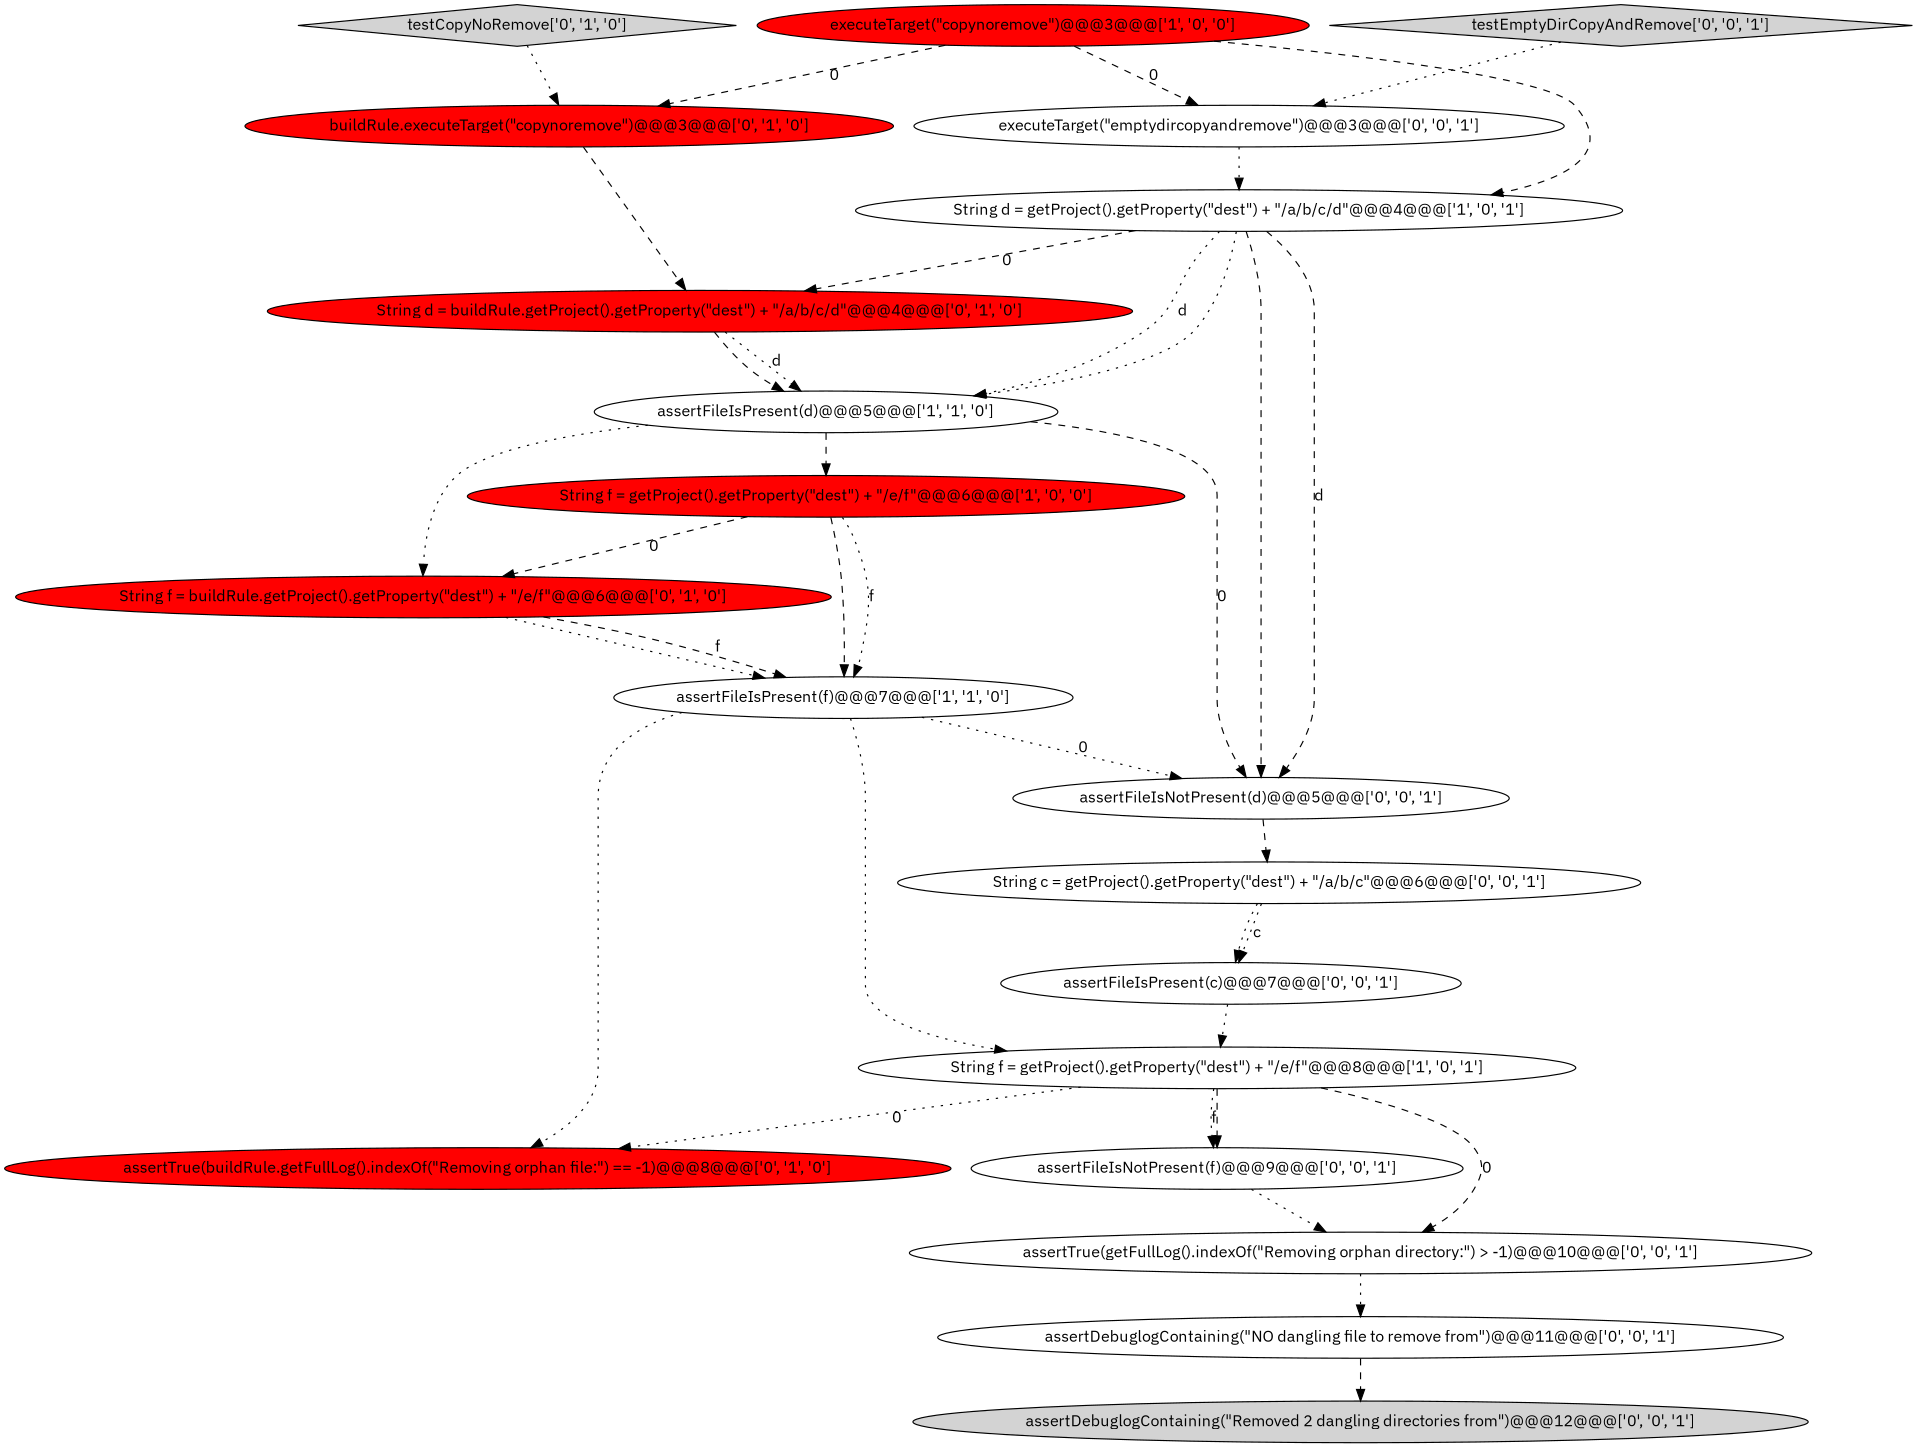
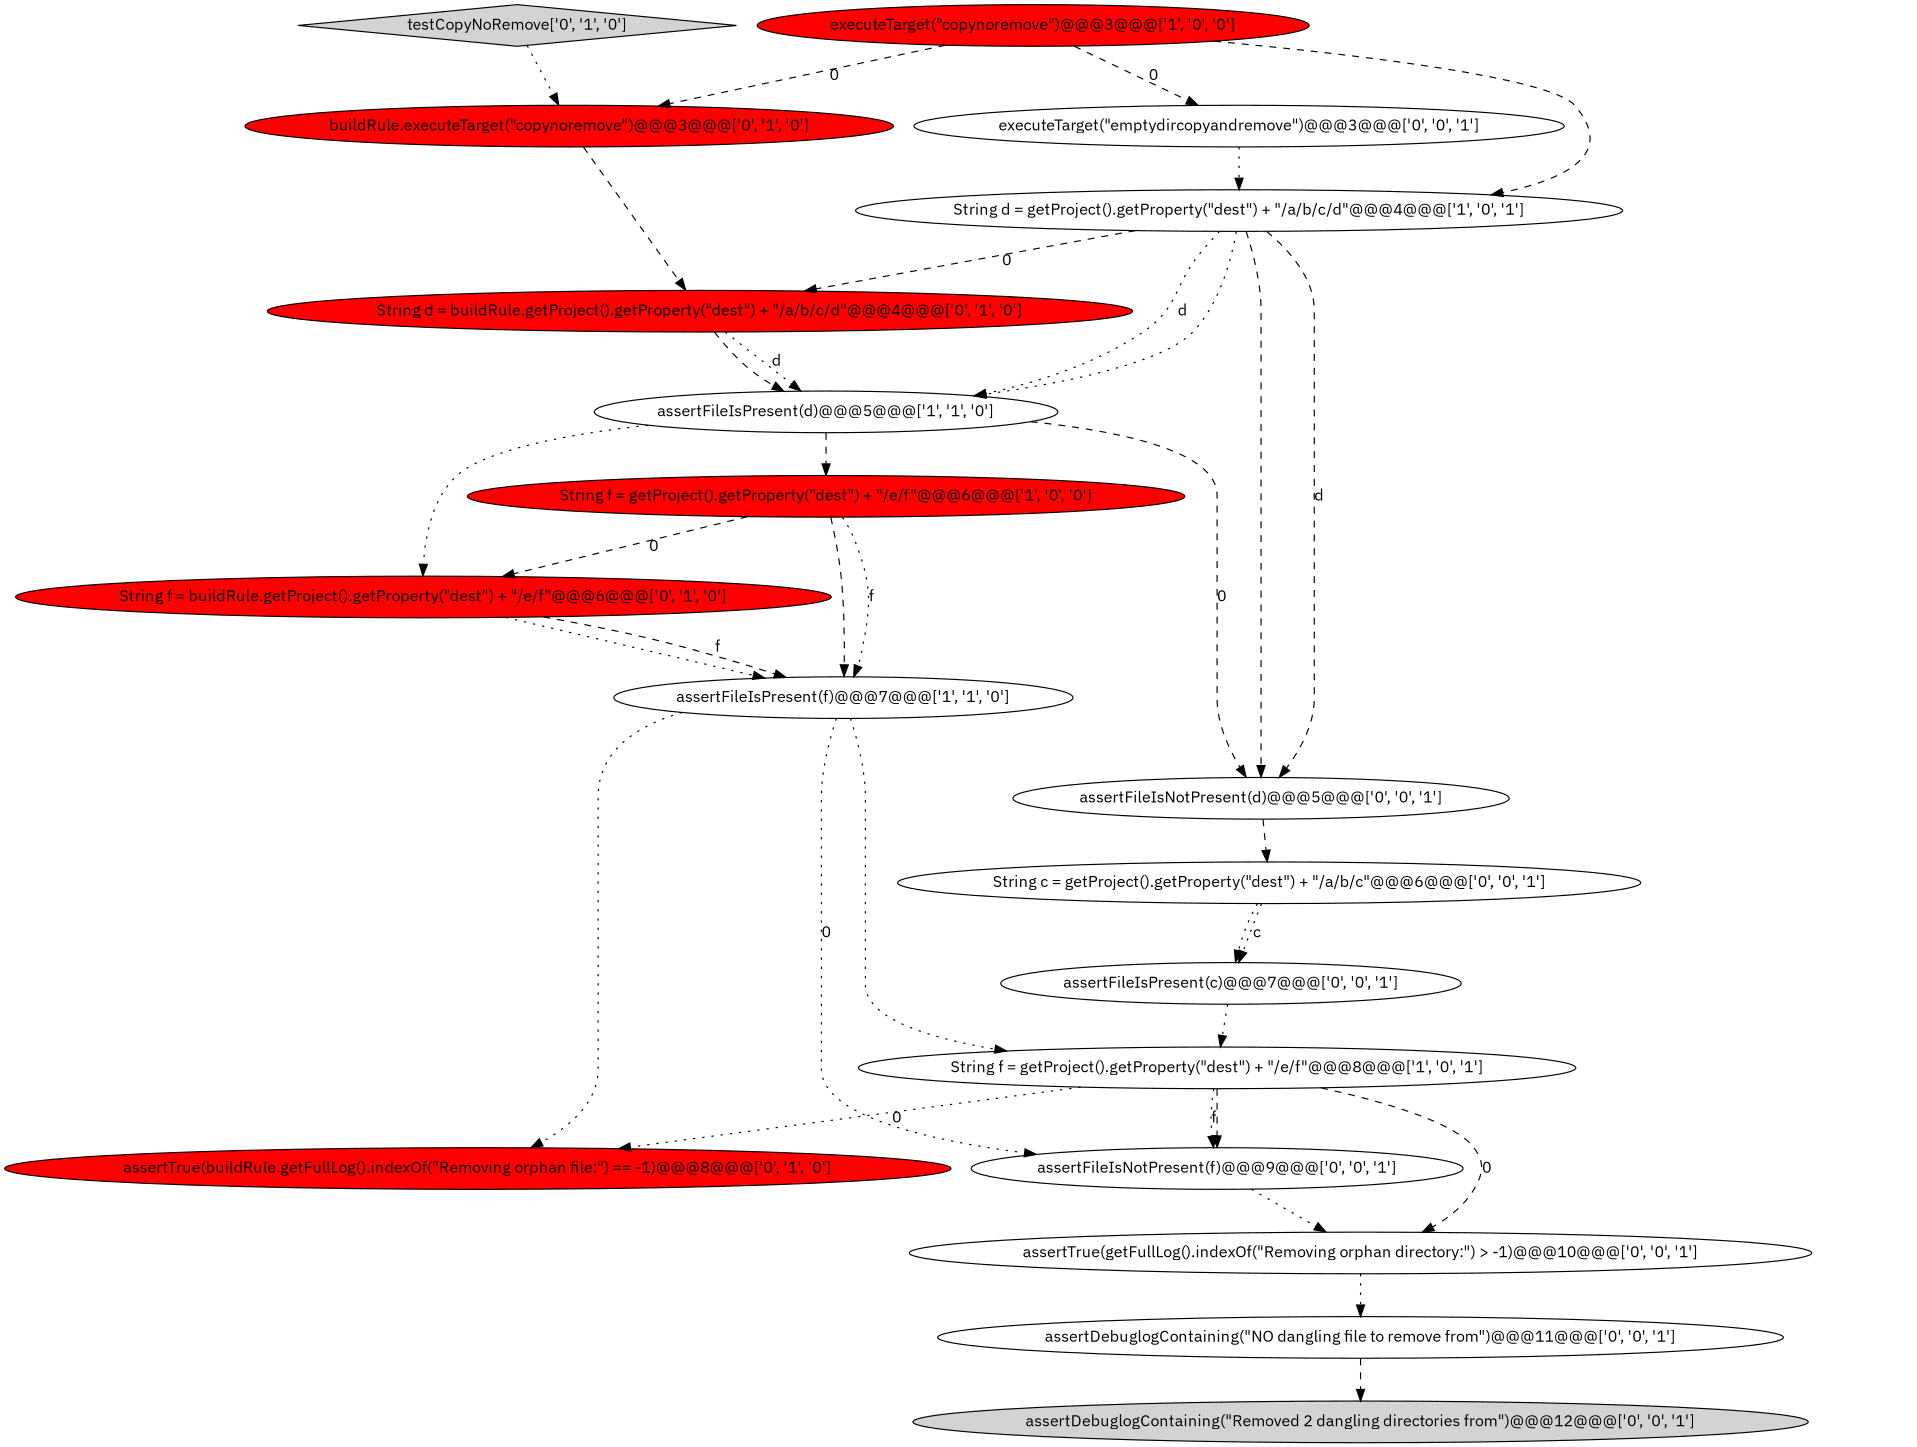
node "testEmptyDirCopyAndRemove['0', '0', '1']": removed
edge "assertFileIsPresent(f)@@@7@@@['1', '1', '0']" -> "assertFileIsNotPresent(d)@@@5@@@['0', '0', '1']": now "assertFileIsPresent(f)@@@7@@@['1', '1', '0']" -> "assertFileIsNotPresent(f)@@@9@@@['0', '0', '1']"
